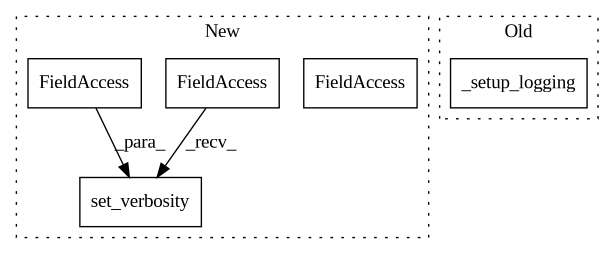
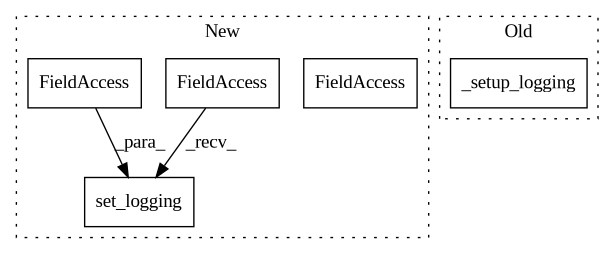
node "set_verbosity": label "set_verbosity" -> "set_logging"
